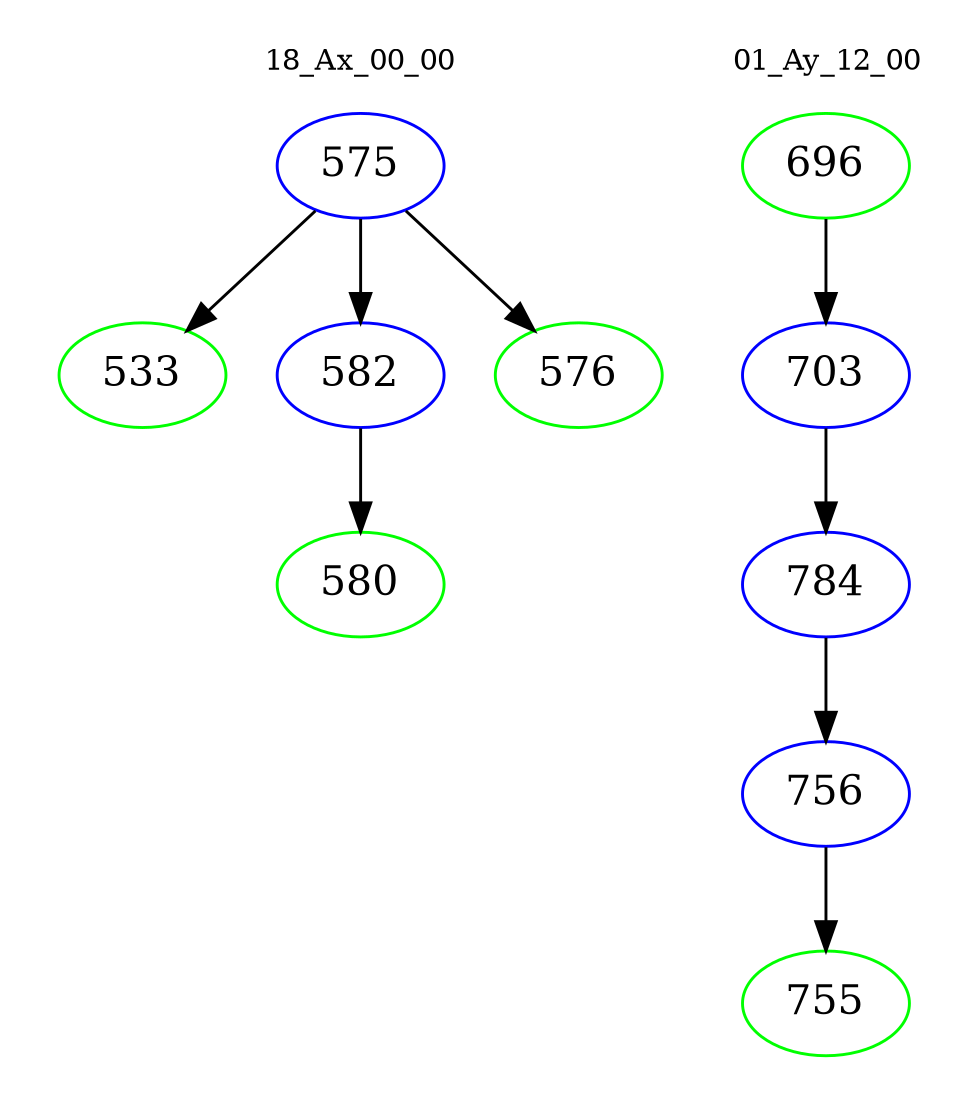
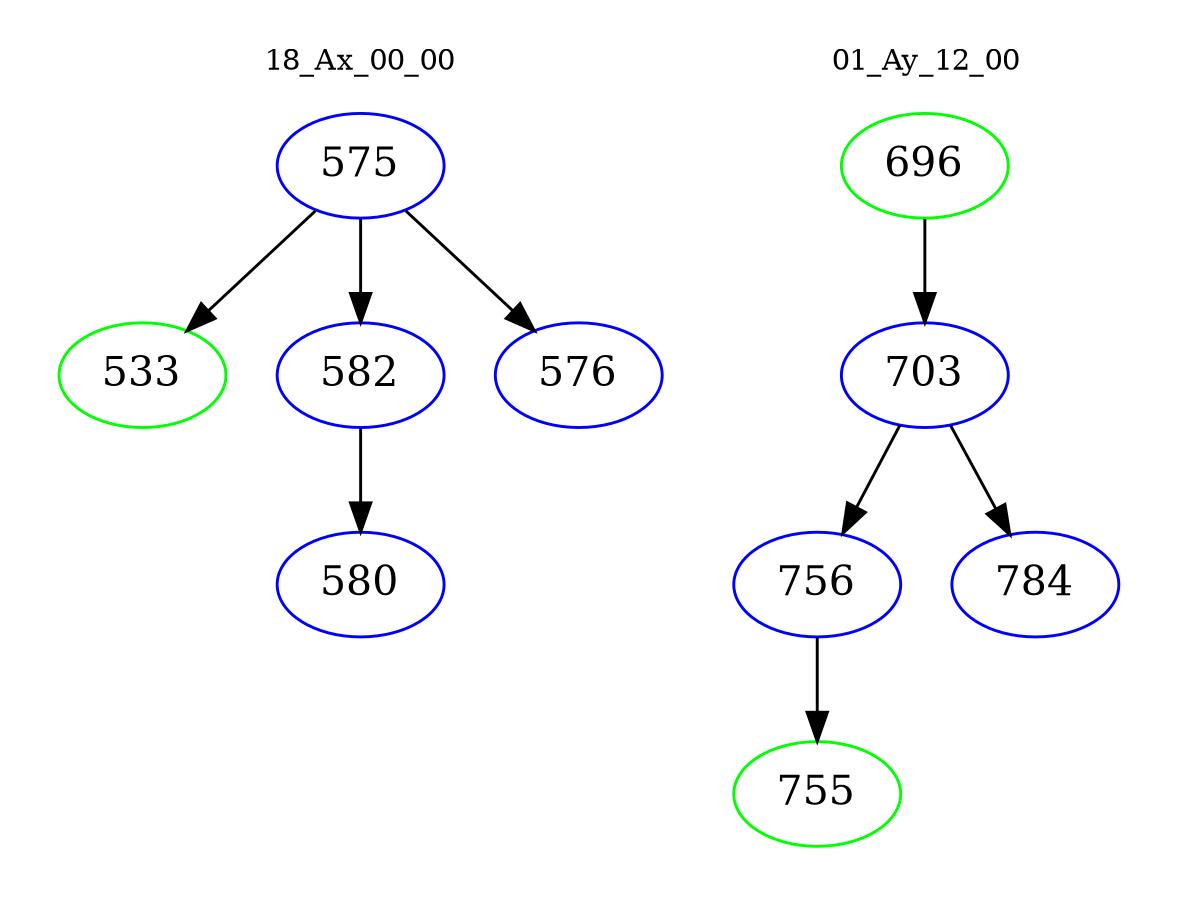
node "576": color green -> blue
node "580": color green -> blue
edge "784" -> "756": now "703" -> "756"
